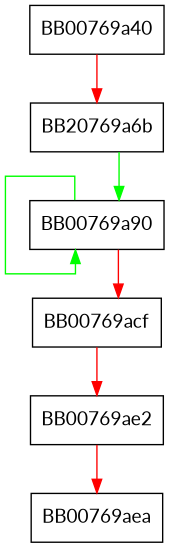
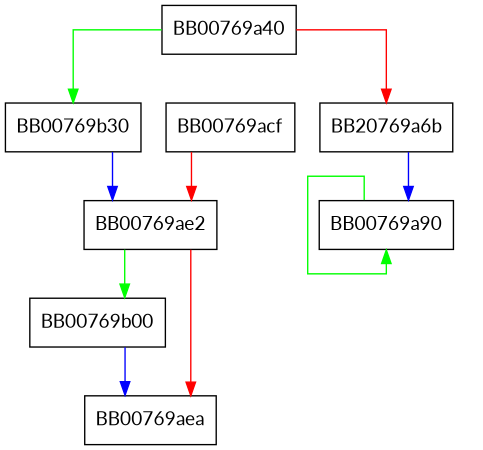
node "BB00769b30": added
edge "BB20769a6b" -> "BB00769a90": color green -> blue
edge "BB00769a90" -> "BB00769acf": removed
node "BB00769b00": added
